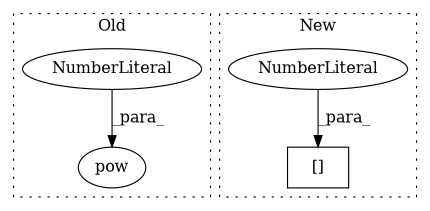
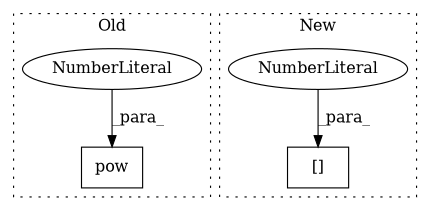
node "pow": shape ellipse -> box
